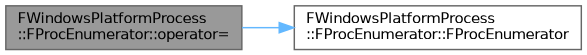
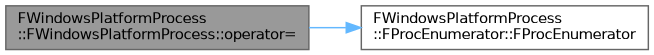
node "FWindowsPlatformProcess ::FProcEnumerator::operator=": label "FWindowsPlatformProcess ::FProcEnumerator::operator=" -> "FWindowsPlatformProcess ::FWindowsPlatformProcess::operator="
